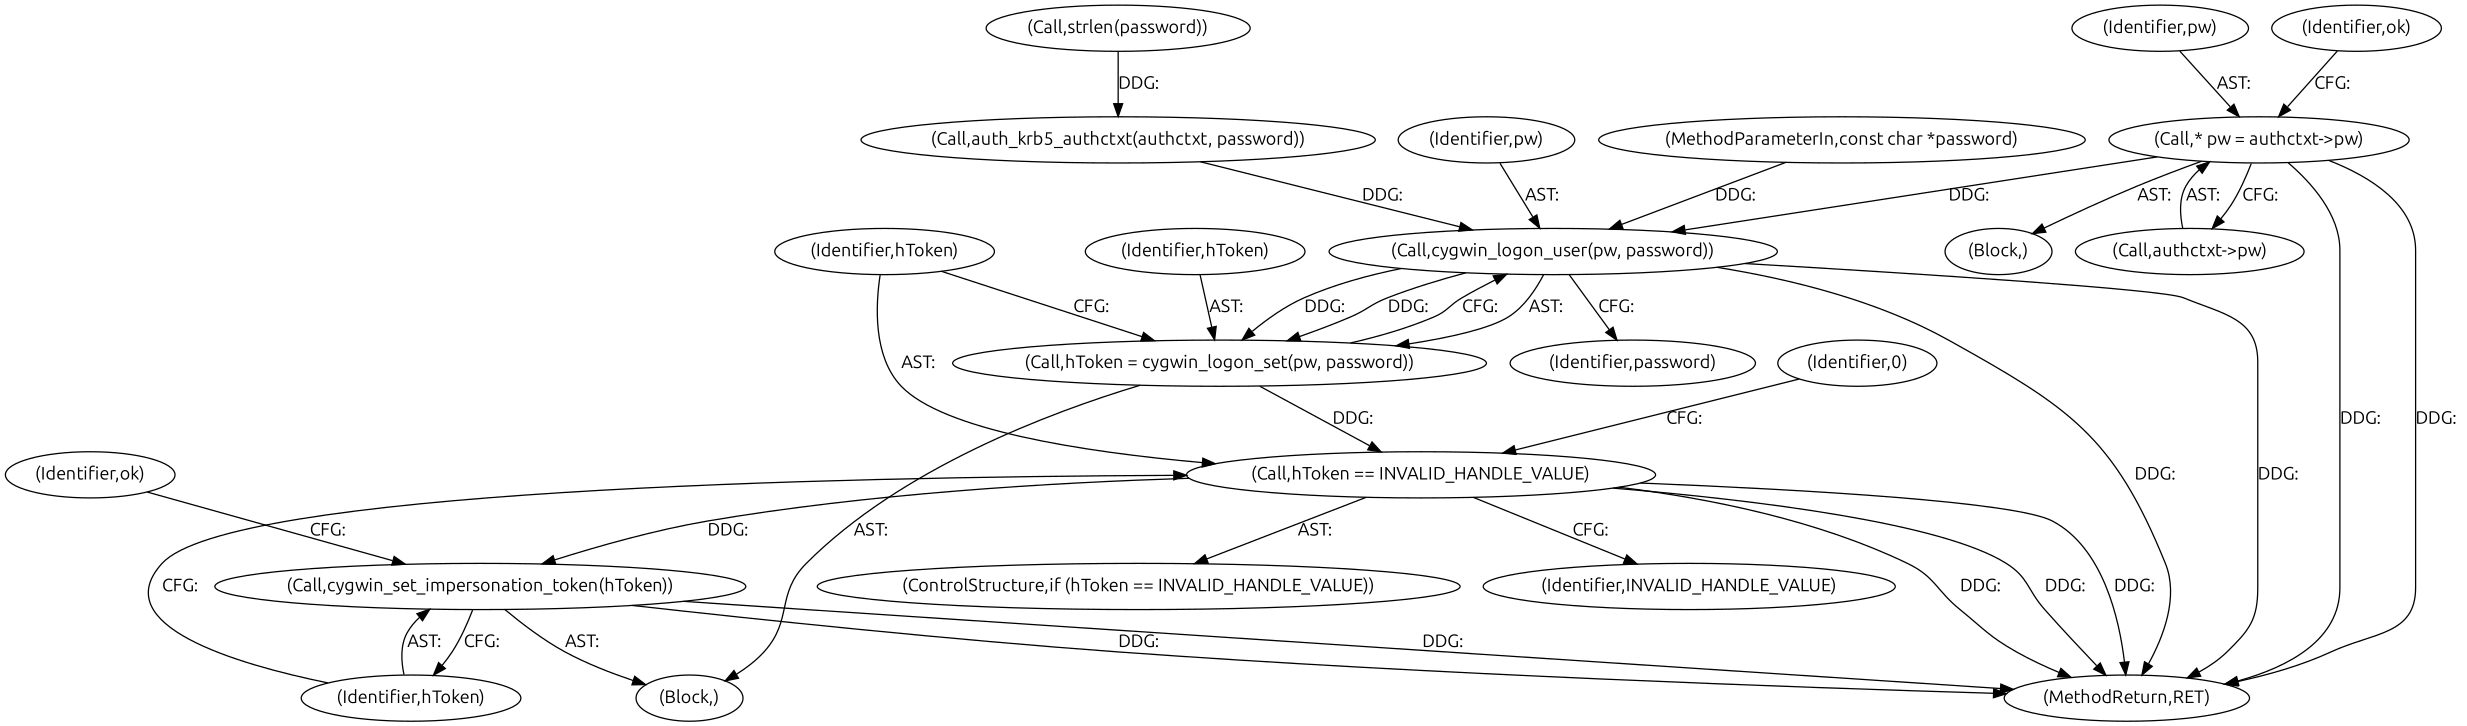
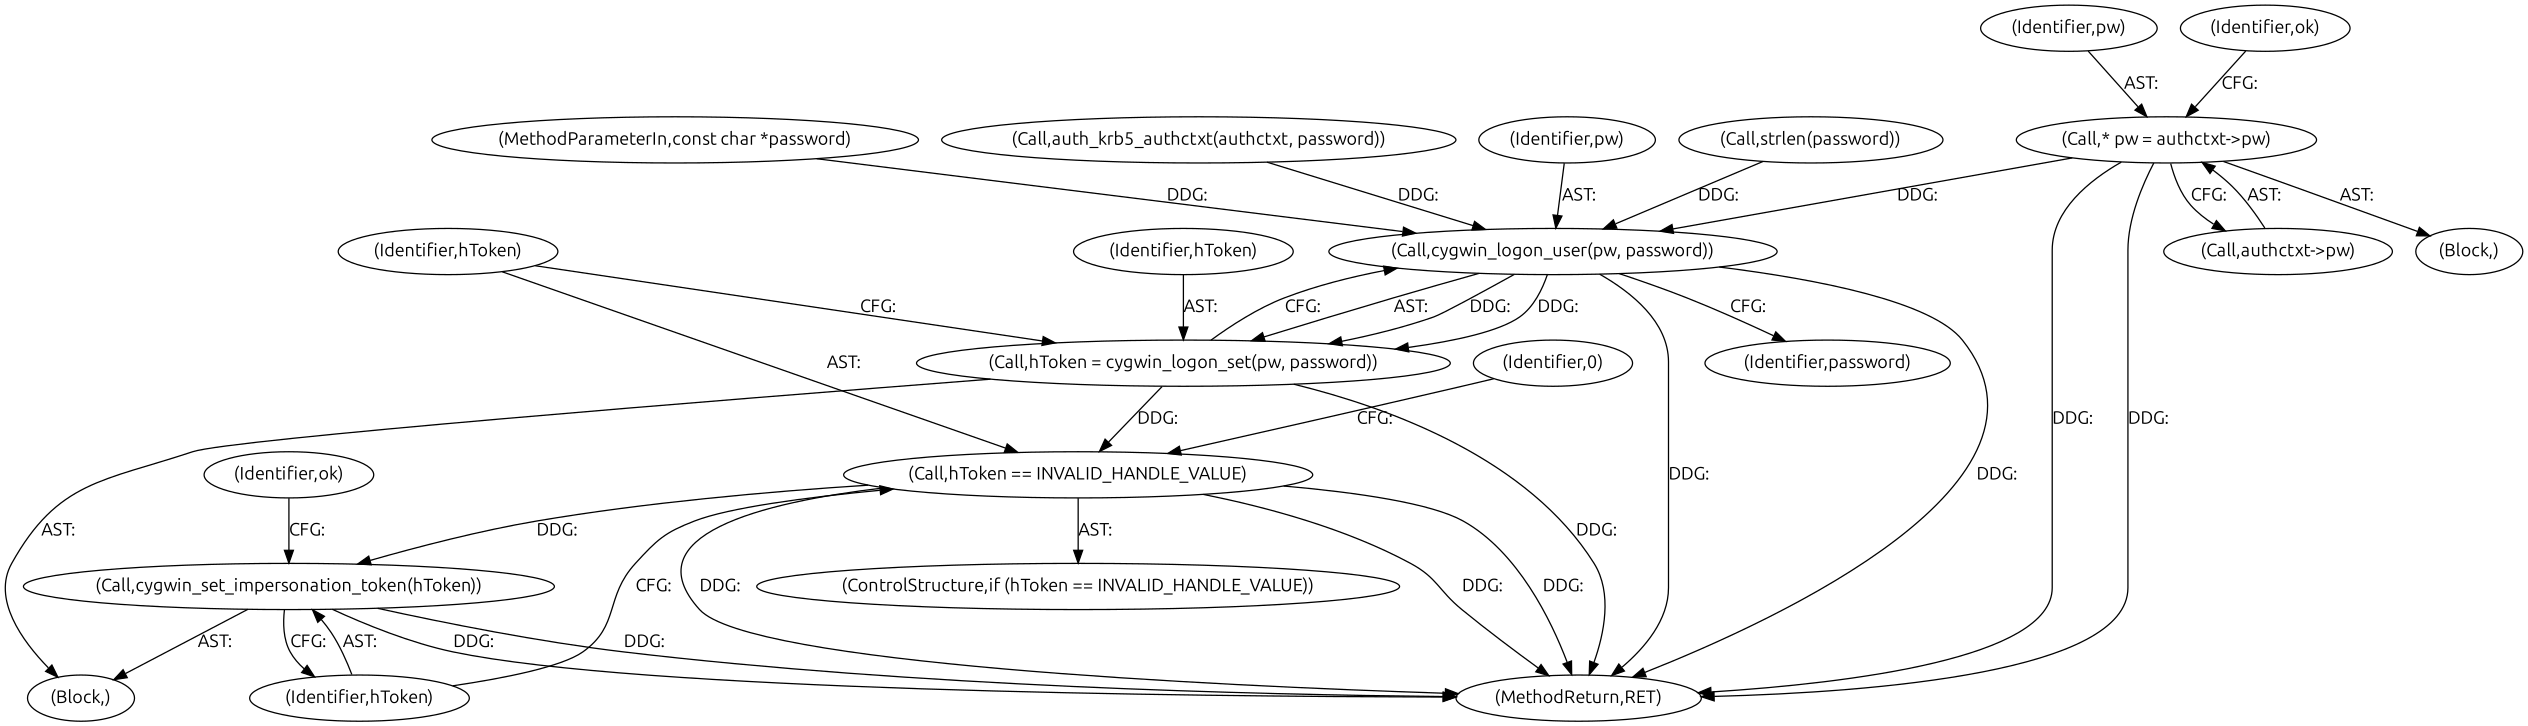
edge "(Call,strlen(password))" -> "(Call,auth_krb5_authctxt(authctxt, password))": now "(Call,strlen(password))" -> "(Call,cygwin_logon_user(pw, password))"
edge "(Call,hToken = cygwin_logon_set(pw, password))" -> "(MethodReturn,RET)": added, label "DDG:"
node "(Identifier,INVALID_HANDLE_VALUE)": removed
